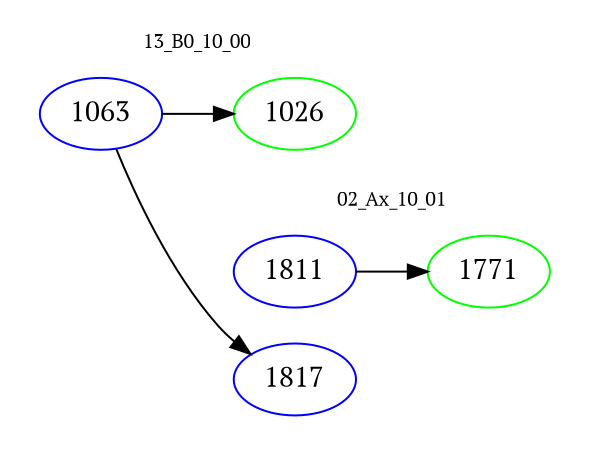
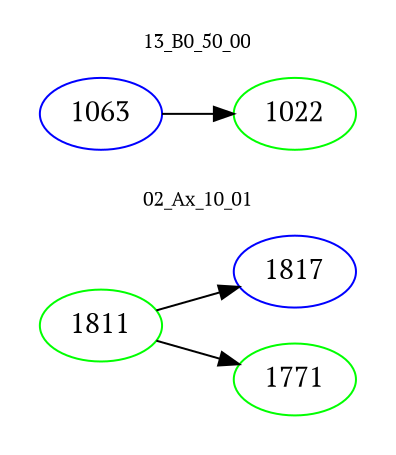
cluster "13_B0_10_00": label "13_B0_10_00" -> "13_B0_50_00"
node "1026": label "1026" -> "1022"
edge "1063" -> "1817": now "1811" -> "1817"
node "1811": color blue -> green
